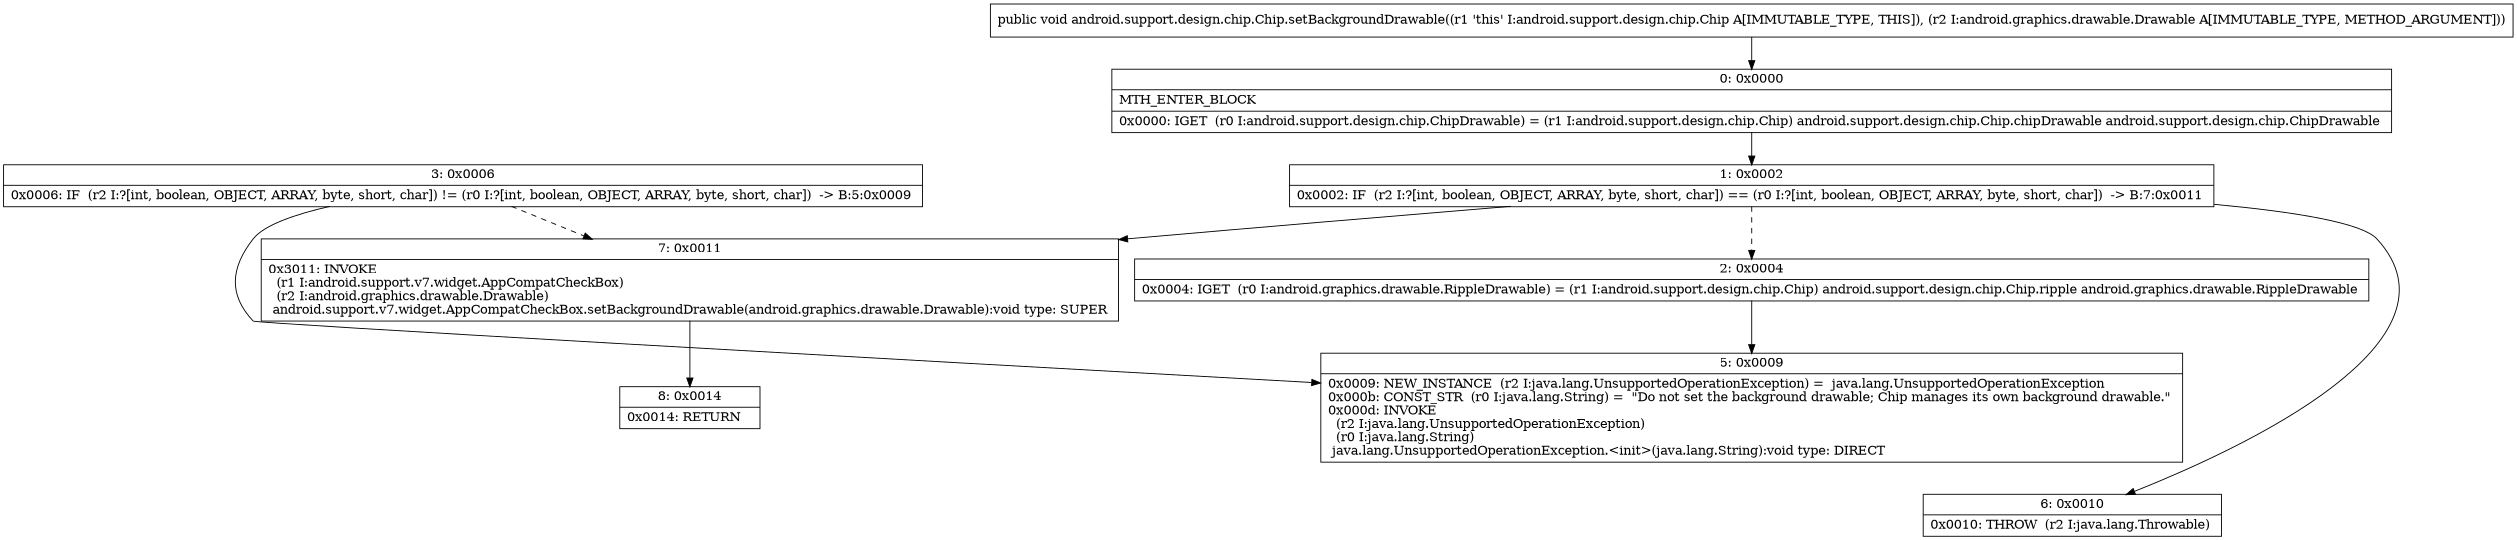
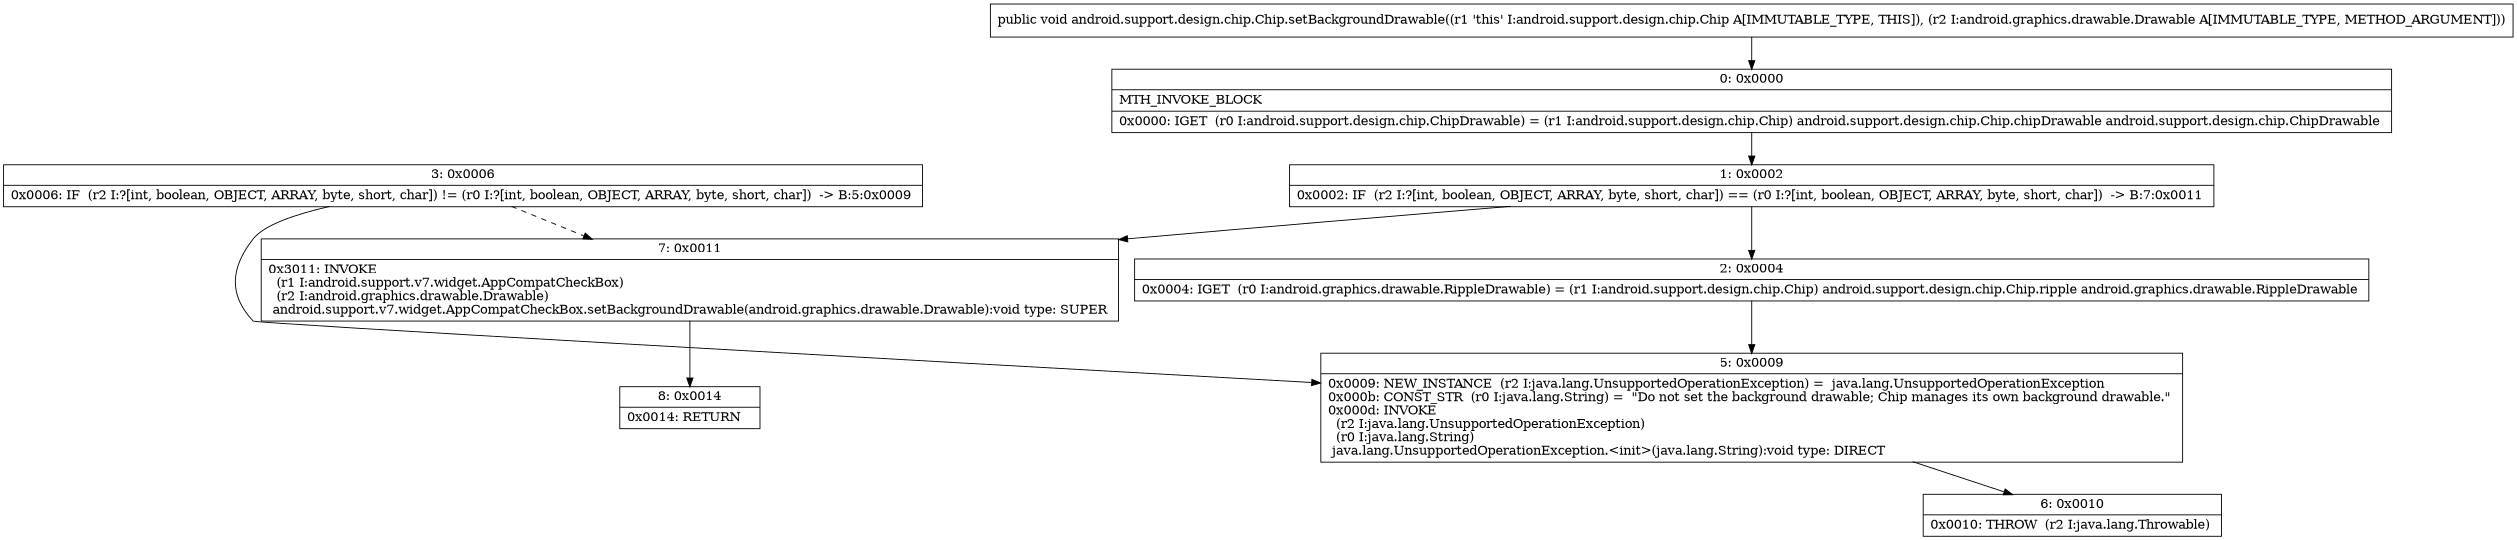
node "0: 0x0000": text "MTH_ENTER_BLOCK" -> "MTH_INVOKE_BLOCK"
edge "1: 0x0002" -> "2: 0x0004": style dashed -> solid
edge "1: 0x0002" -> "6: 0x0010": now "5: 0x0009" -> "6: 0x0010"
